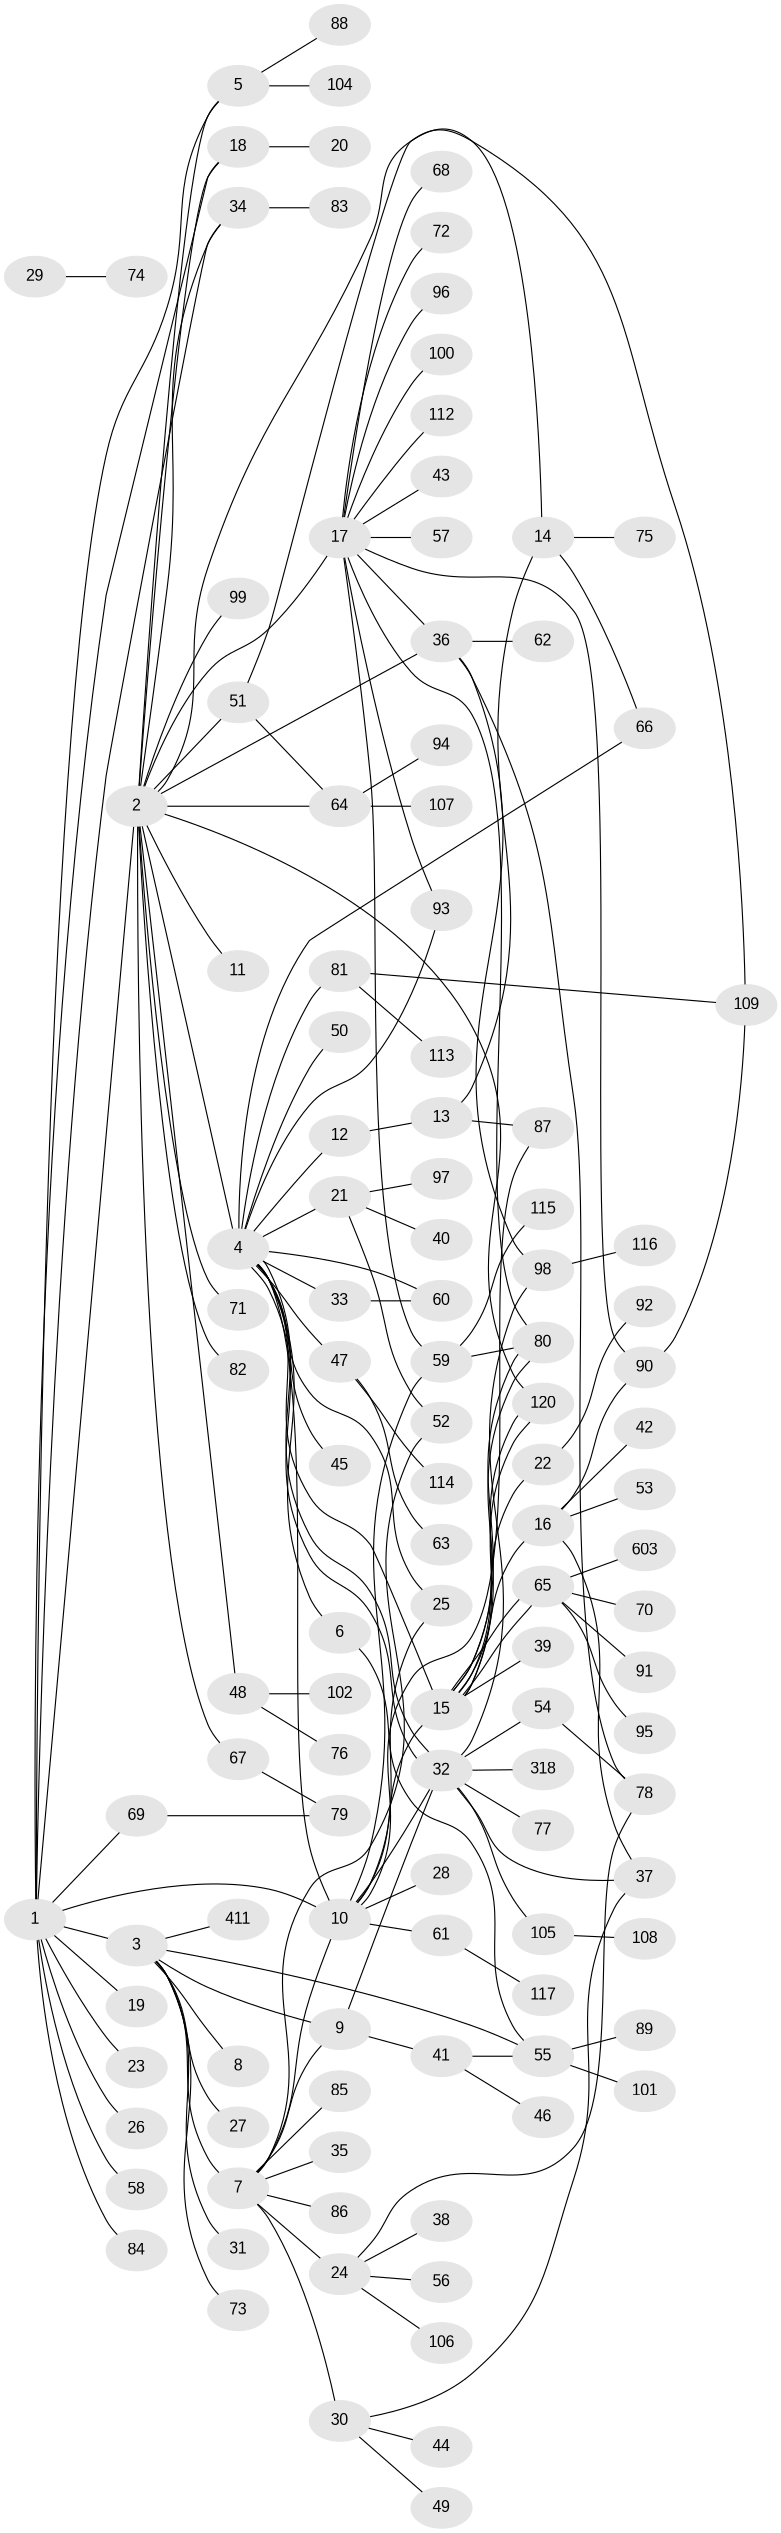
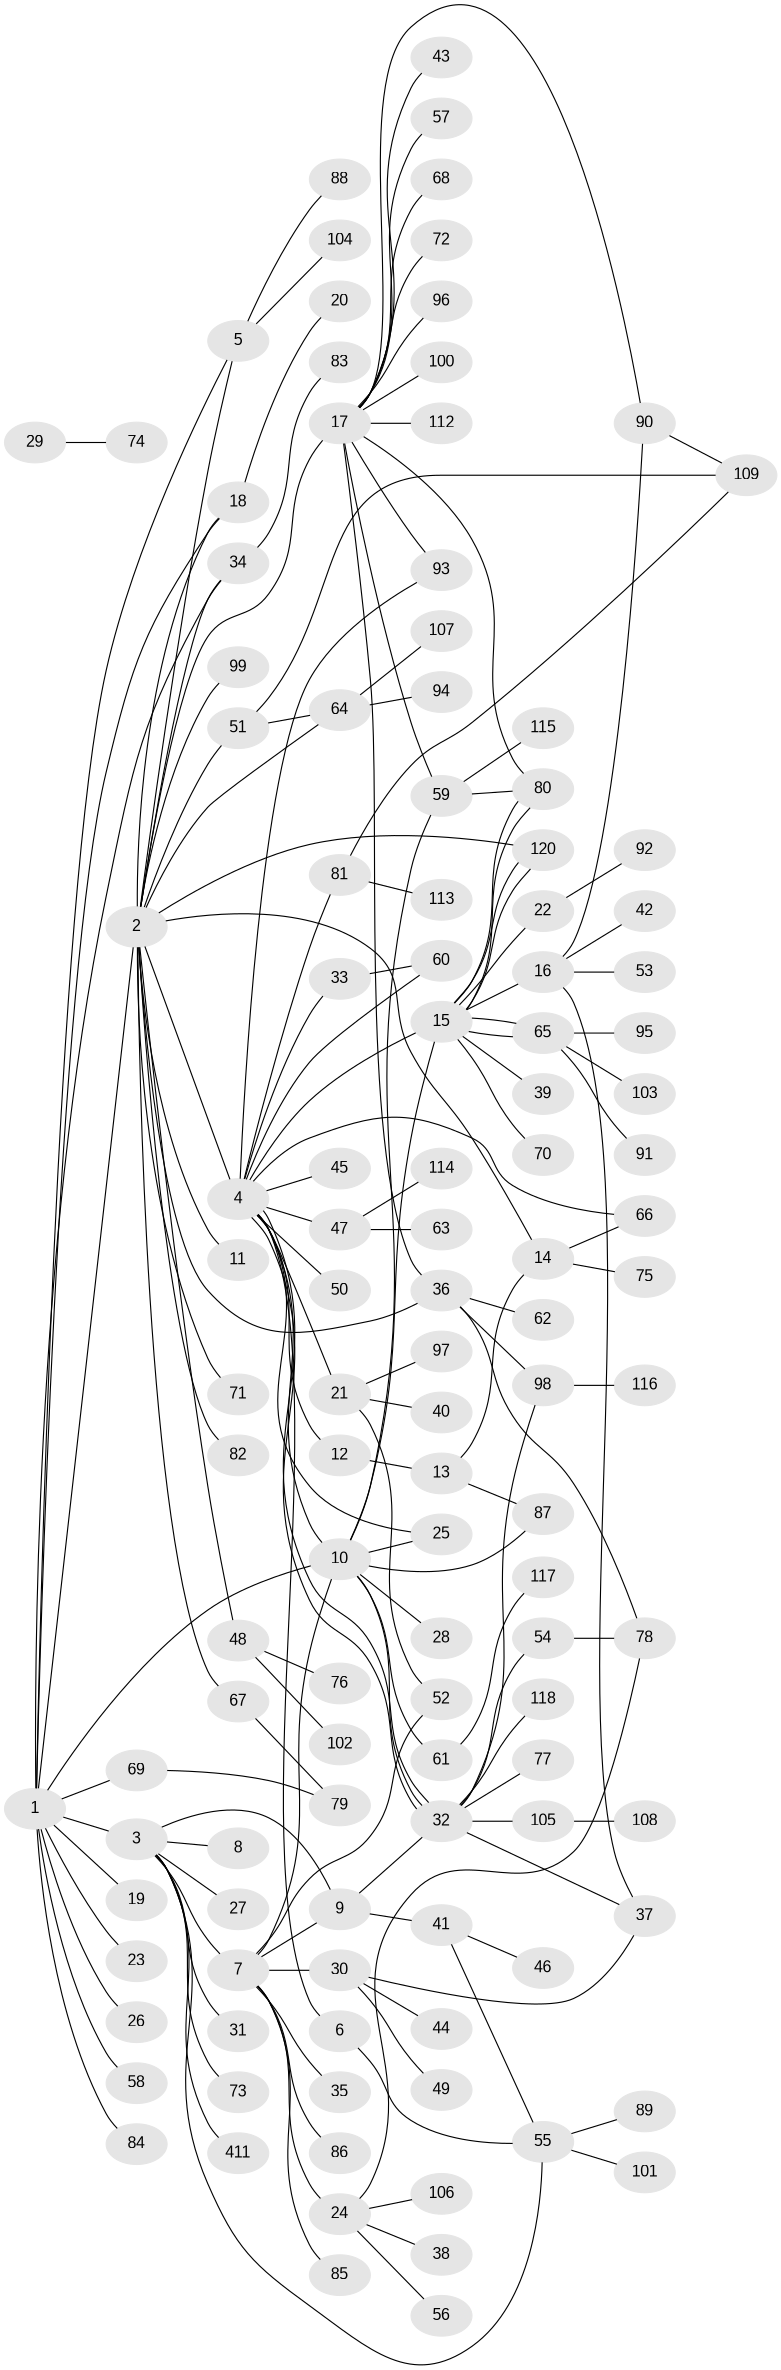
node "603": label "603" -> "103"
edge "65" -- "70": now "15" -- "70"
node "318": label "318" -> "118"
